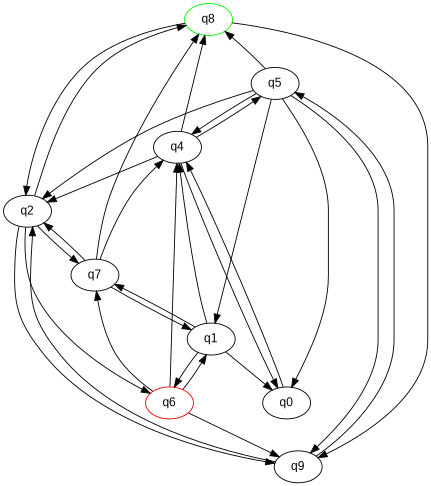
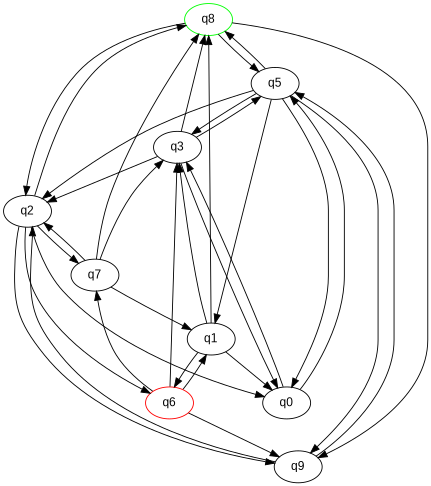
edge "q8" -> "q5": added
node "q4": label "q4" -> "q3"
edge "q0" -> "q5": added
edge "q1" -> "q7": now "q1" -> "q8"
edge "q2" -> "q0": added
